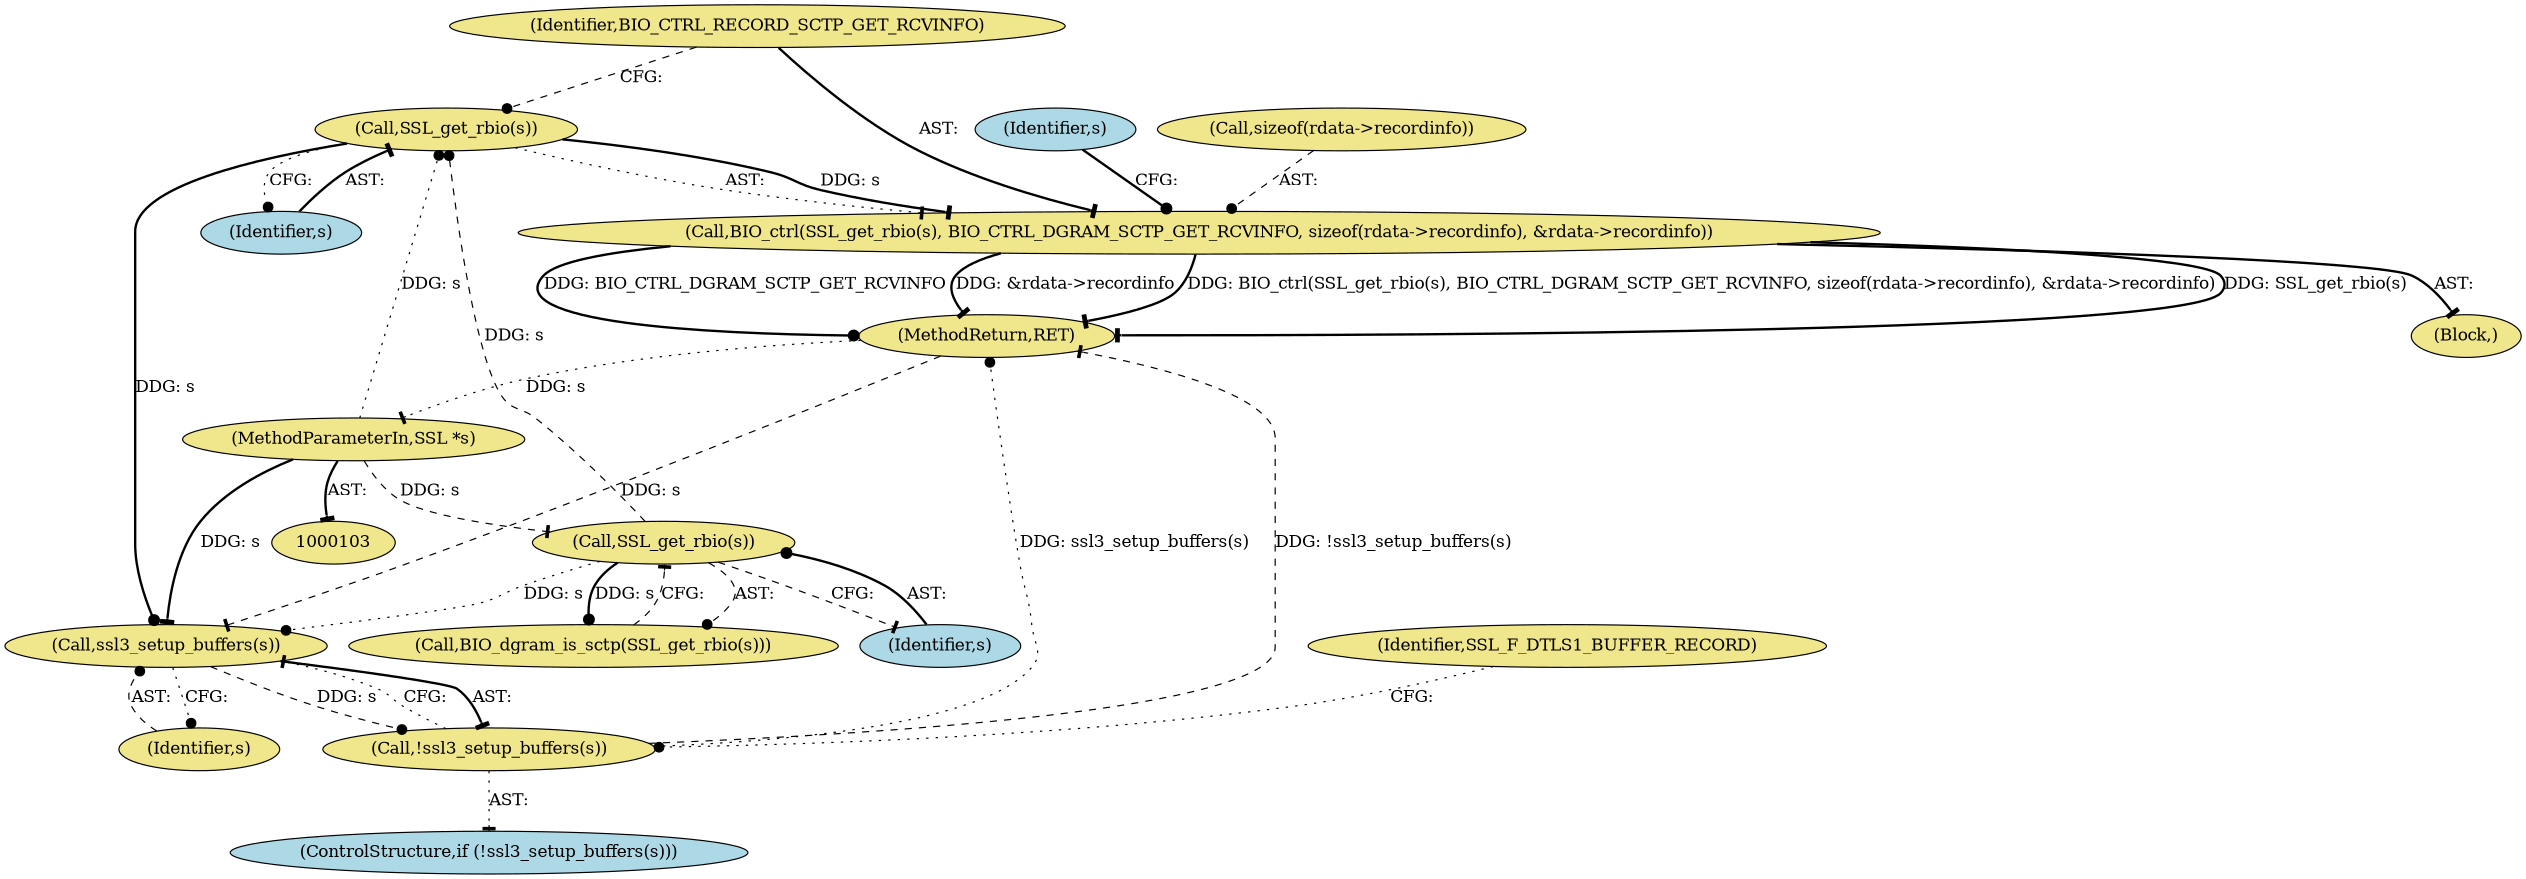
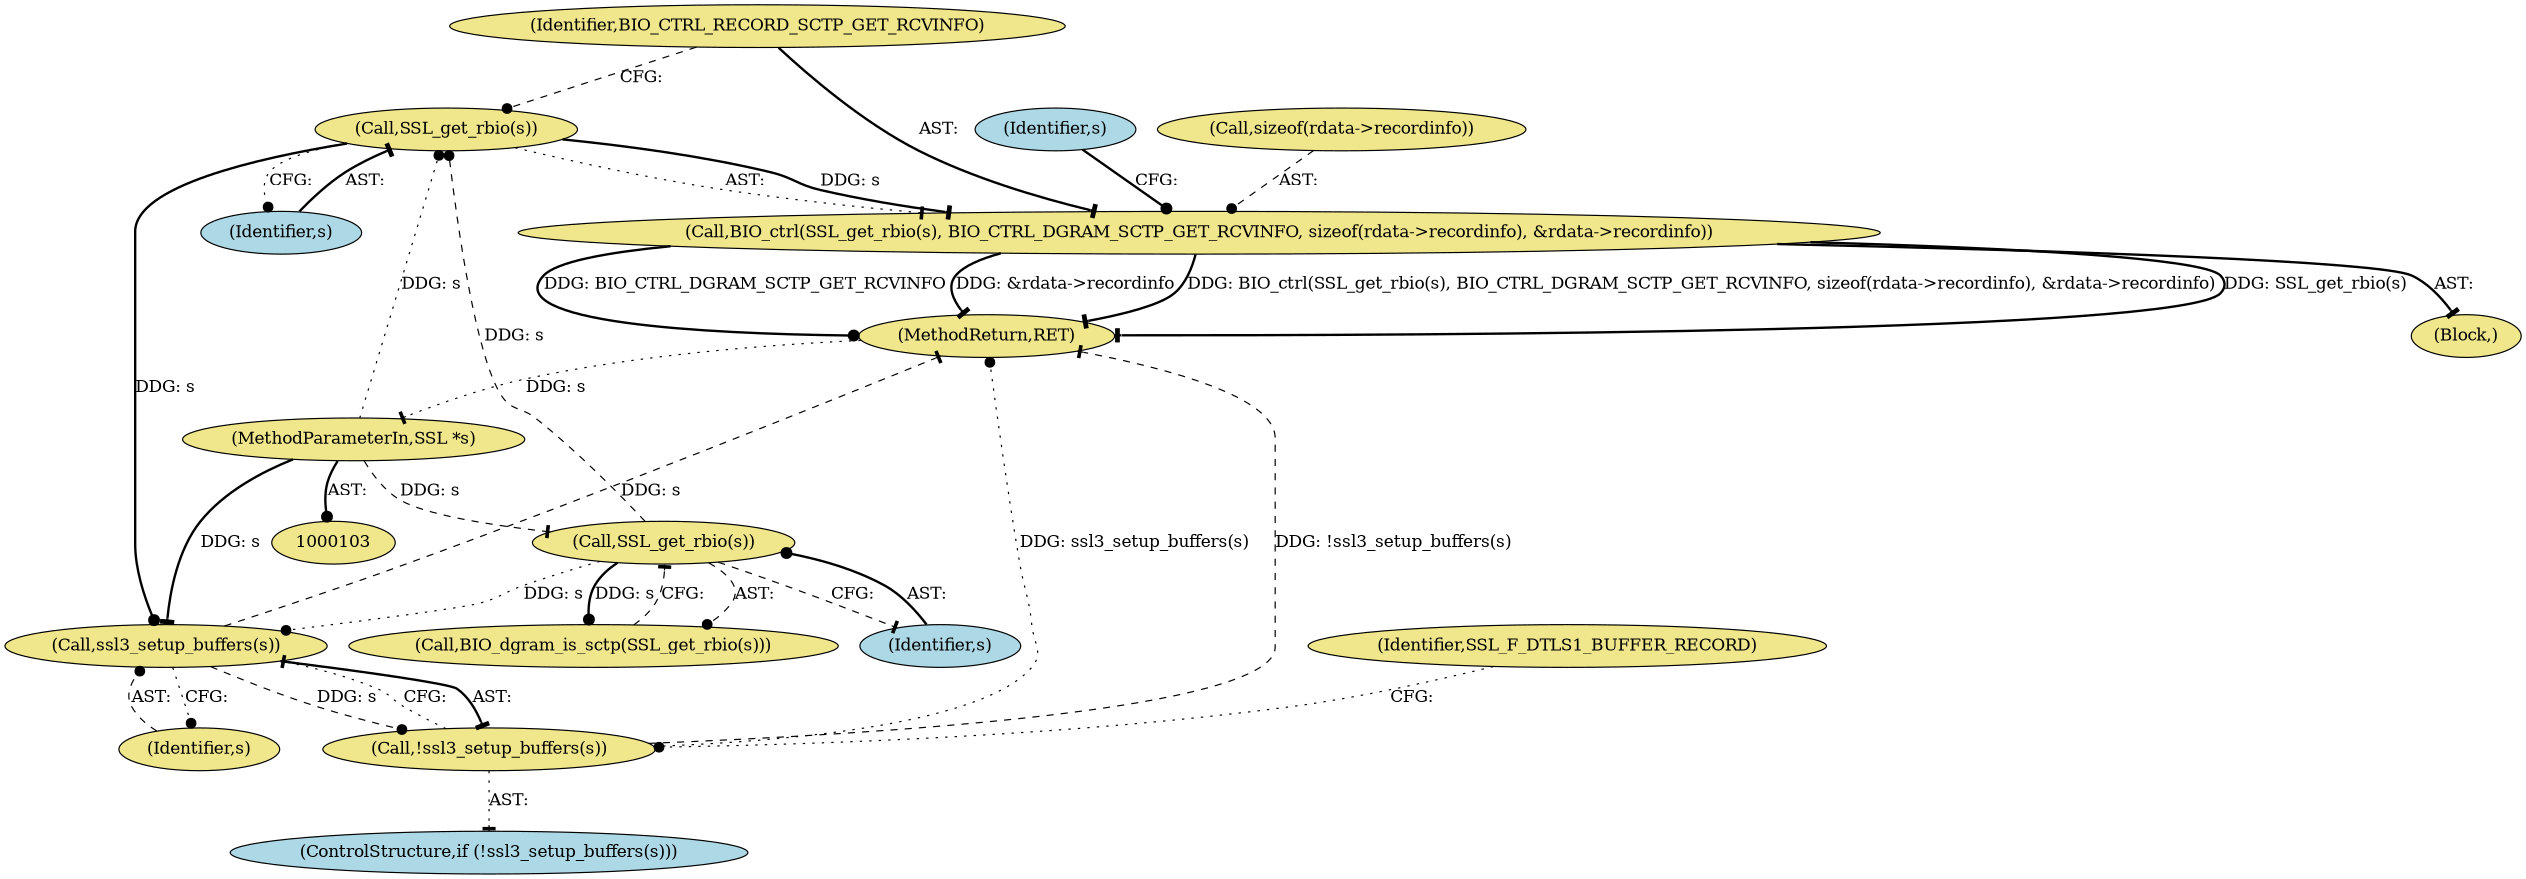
edge "(MethodParameterIn,SSL *s)" -> "1000103": arrowhead tee -> dot
edge "(MethodReturn,RET)" -> "(Call,ssl3_setup_buffers(s))": reversed
